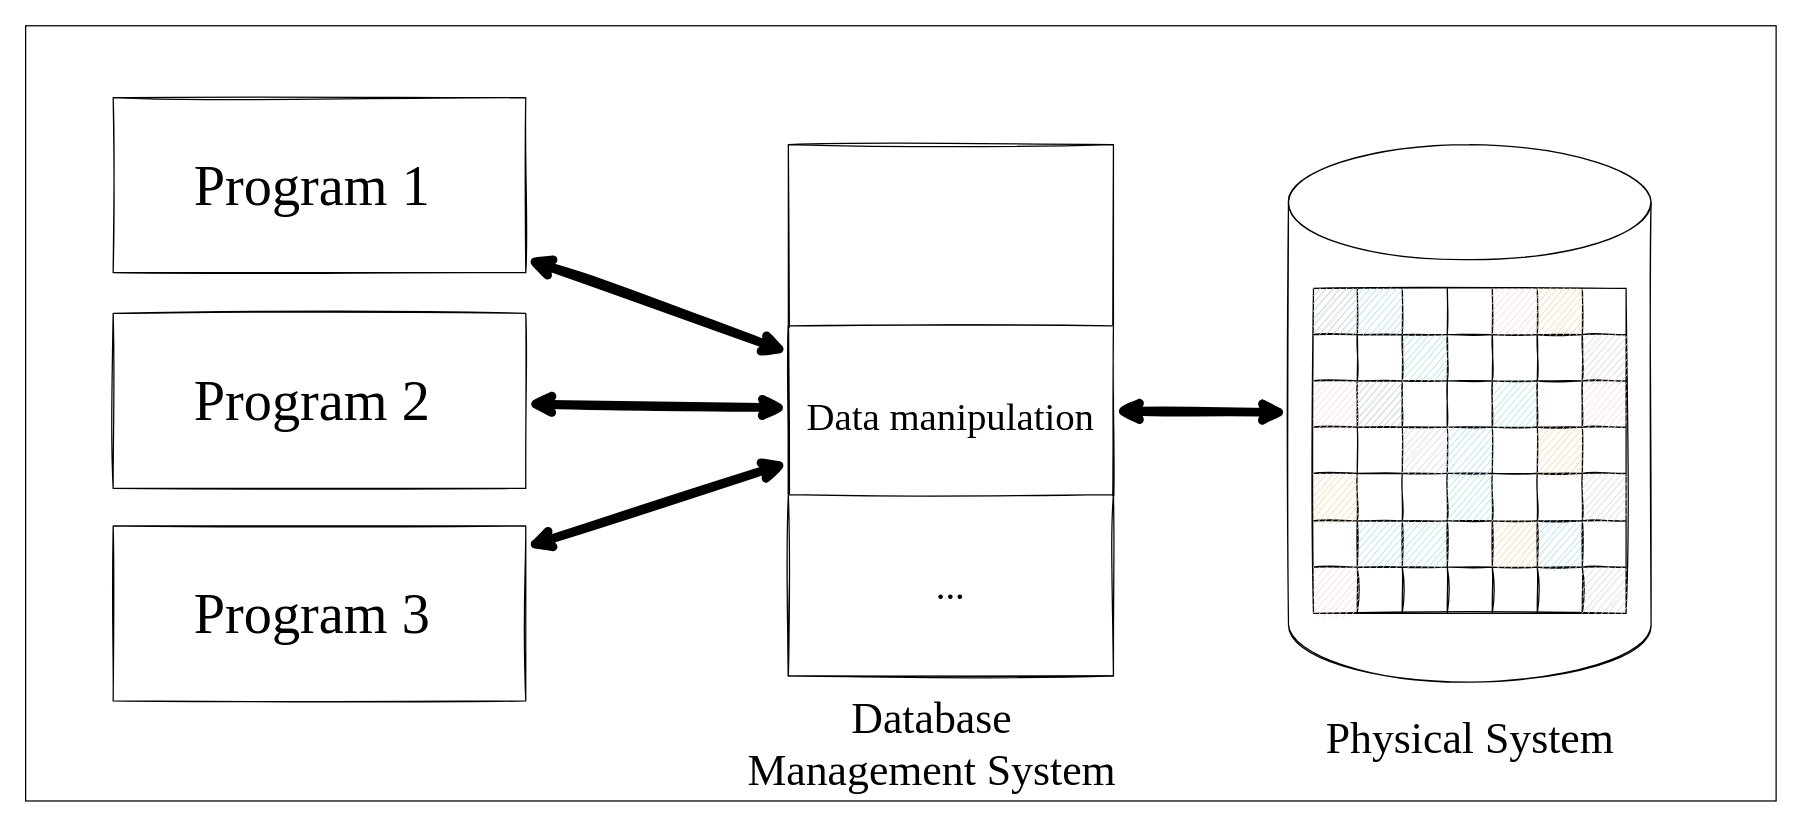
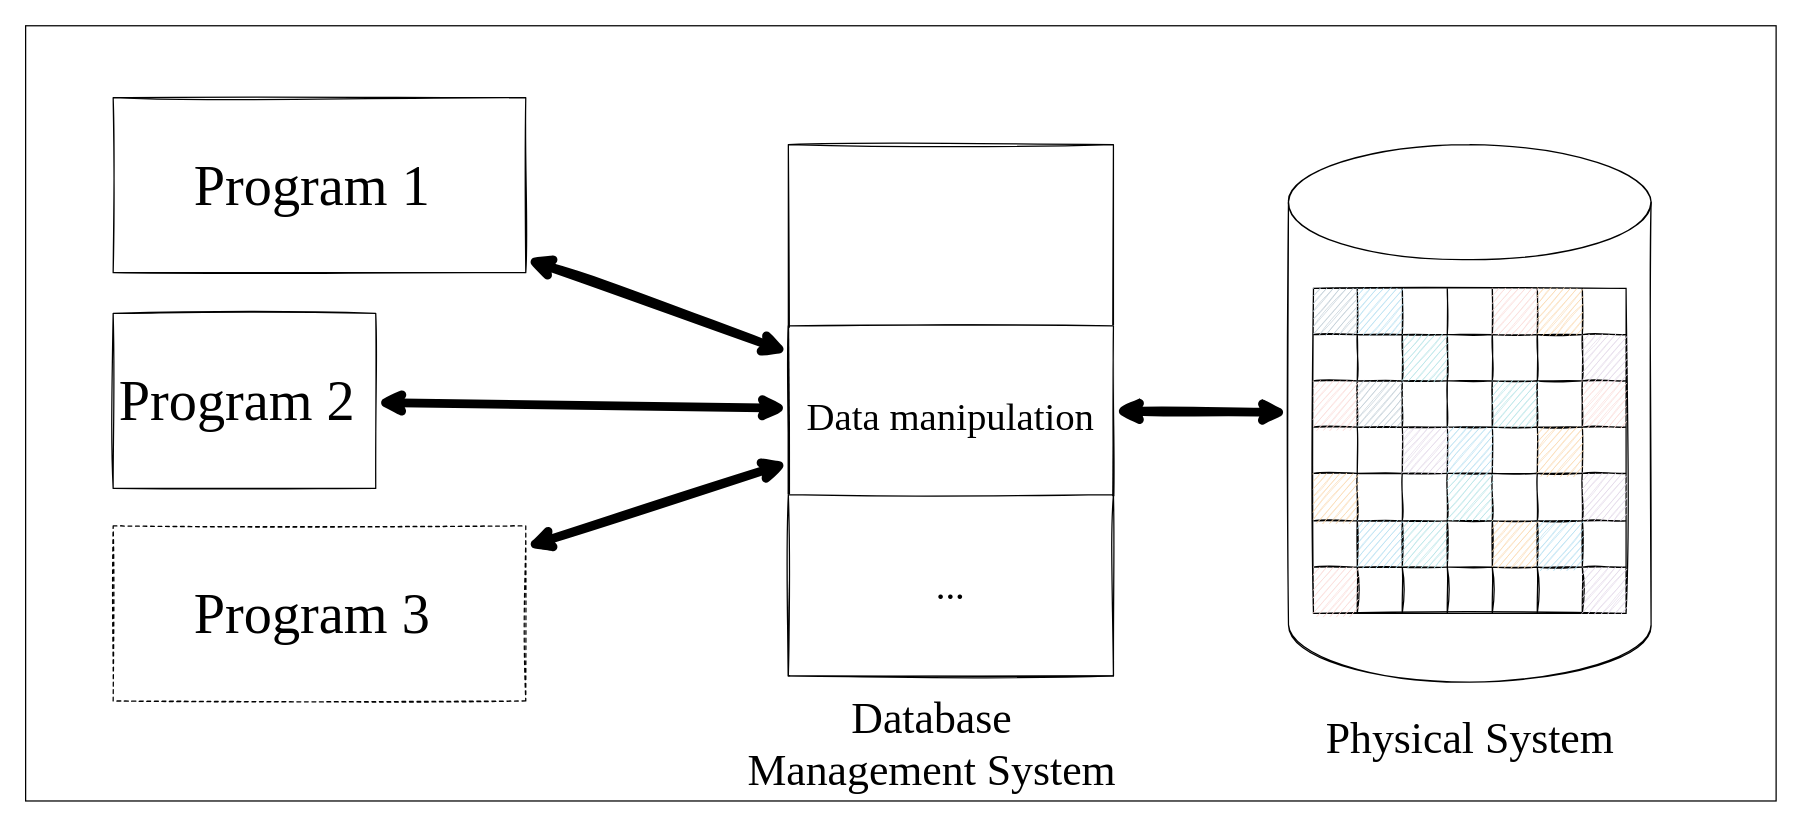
node "Program 2": size 413x175 -> 263x175
node "Program 3": style solid -> dashed
